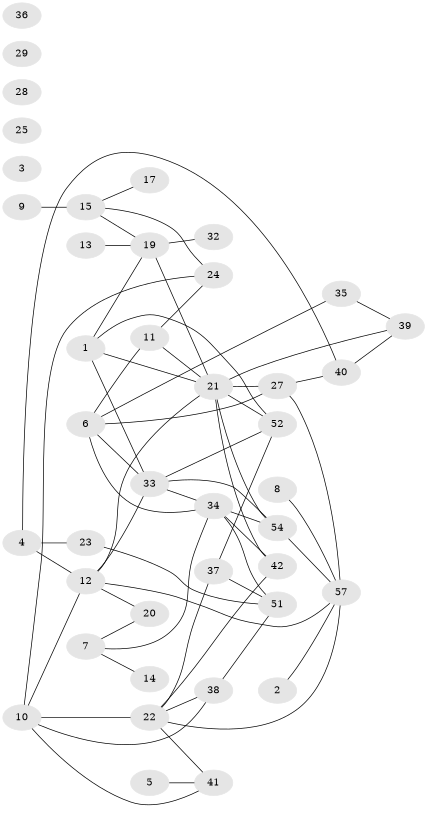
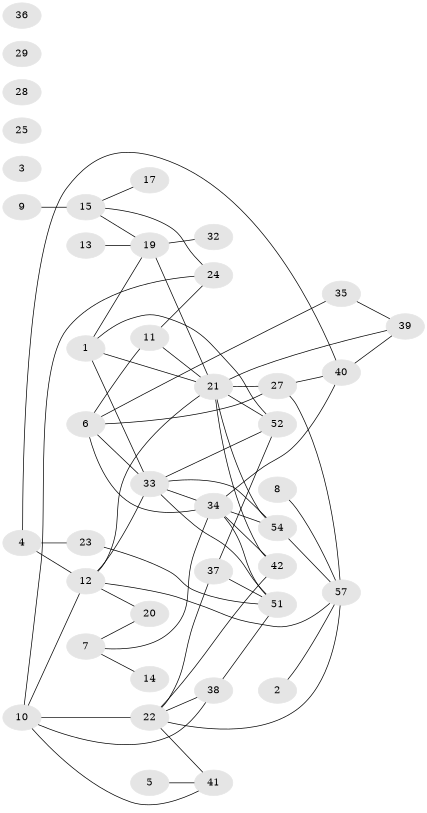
edge "40" -- "34": added
edge "33" -- "51": added
